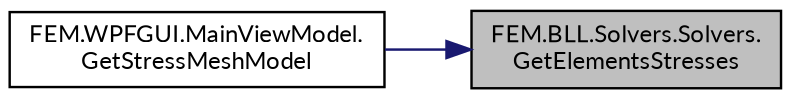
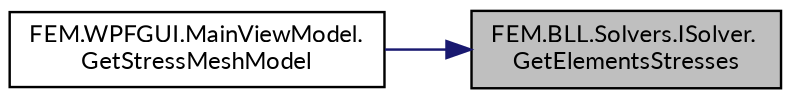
node "FEM.BLL.Solvers.Solvers. GetElementsStresses": label "FEM.BLL.Solvers.Solvers. GetElementsStresses" -> "FEM.BLL.Solvers.ISolver. GetElementsStresses"
